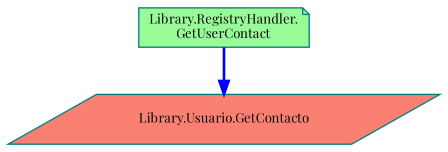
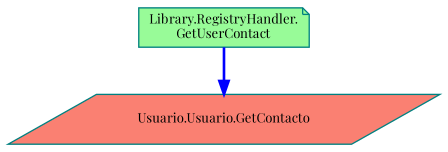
node "Library.Usuario.GetContacto": label "Library.Usuario.GetContacto" -> "Usuario.Usuario.GetContacto"
